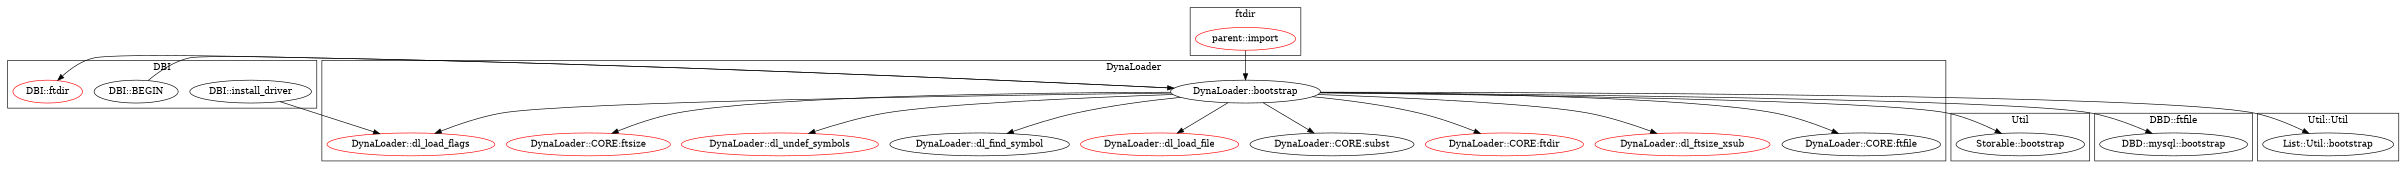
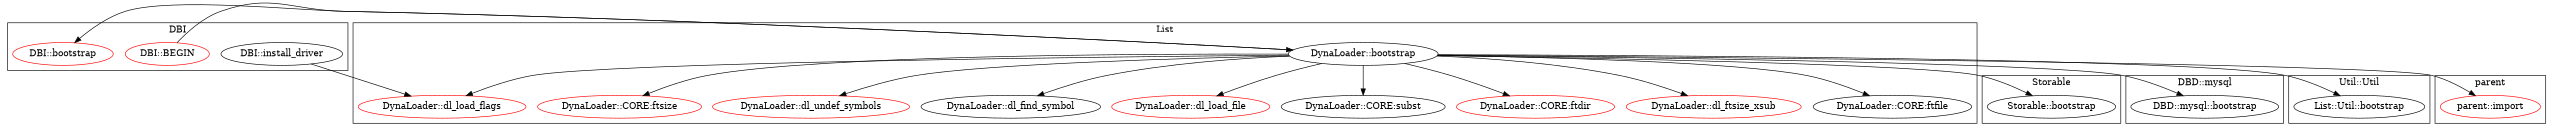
cluster "ftdir": label "ftdir" -> "parent"
edge "parent::import" -> "DynaLoader::bootstrap": reversed
cluster "DynaLoader": label "DynaLoader" -> "List"
node "DBI::ftdir": label "DBI::ftdir" -> "DBI::bootstrap"
node "DBI::BEGIN": color black -> red
cluster "Util": label "Util" -> "Storable"
cluster "DBD::ftfile": label "DBD::ftfile" -> "DBD::mysql"
